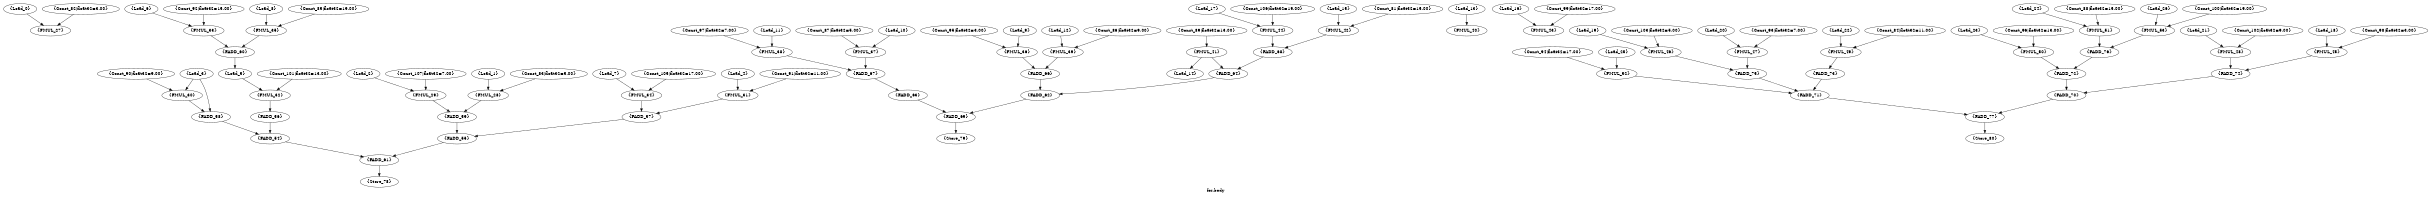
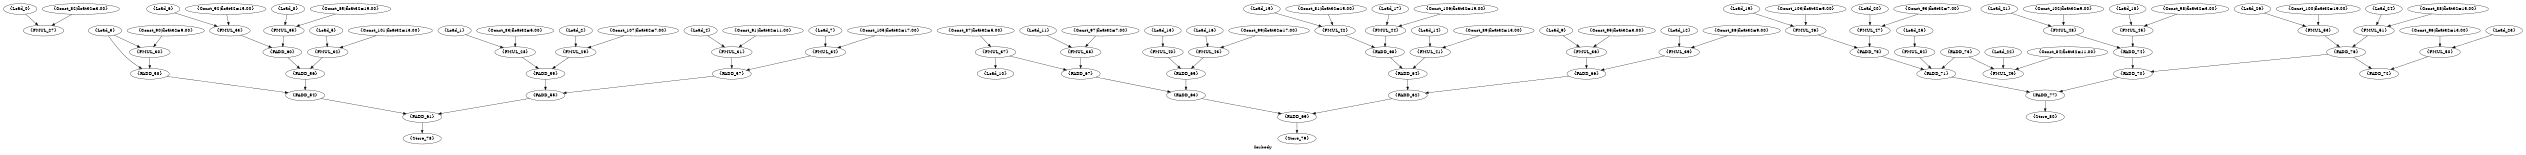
edge "{Load_10}" -> "{FMUL_37}": reversed
node "{Const_94|float32=17.00}": removed
edge "{FADD_60}" -> "{Load_5}": now "{FADD_60}" -> "{FADD_56}"
edge "{FMUL_41}" -> "{Load_14}": reversed
edge "{FMUL_49}" -> "{FADD_73}": reversed
node "{FADD_65}": added
edge "{FADD_72}" -> "{FADD_70}": now "{FADD_76}" -> "{FADD_70}"
